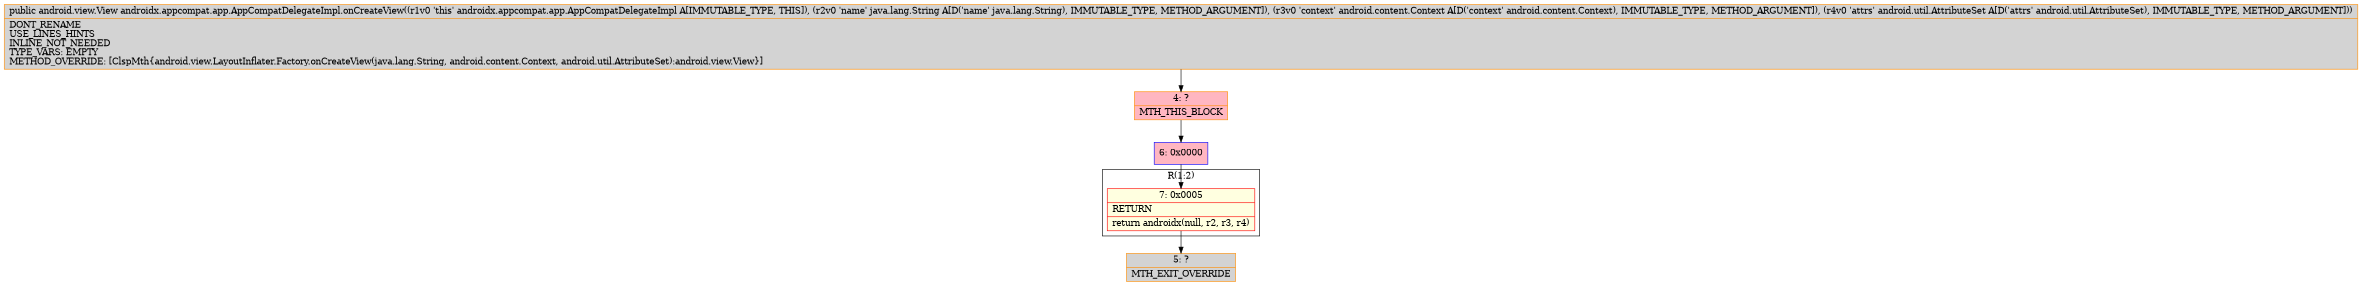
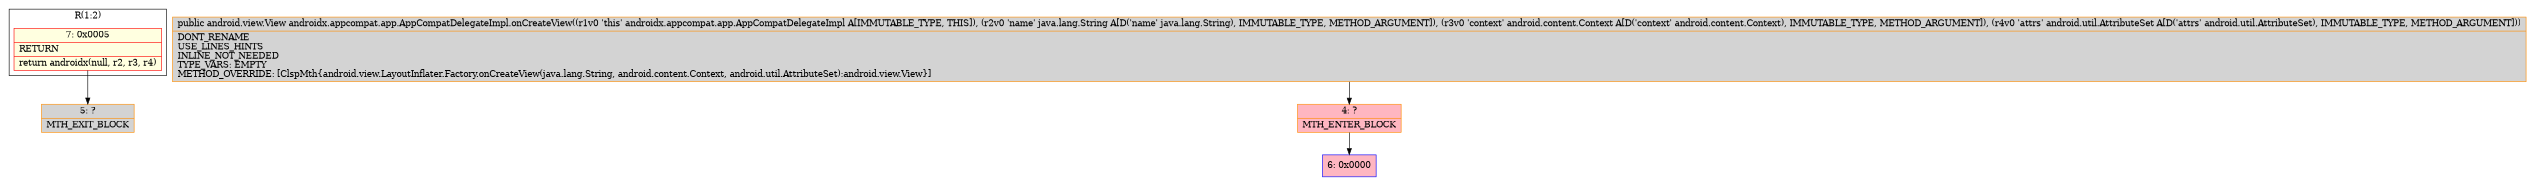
node "4: ?": text "MTH_THIS_BLOCK" -> "MTH_ENTER_BLOCK"
edge "6: 0x0000" -> "7: 0x0005": removed
node "5: ?": text "MTH_EXIT_OVERRIDE" -> "MTH_EXIT_BLOCK"
